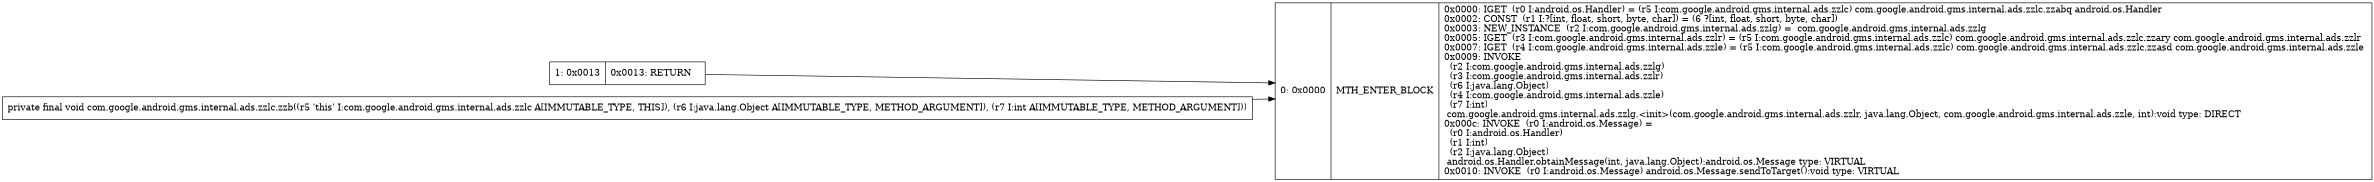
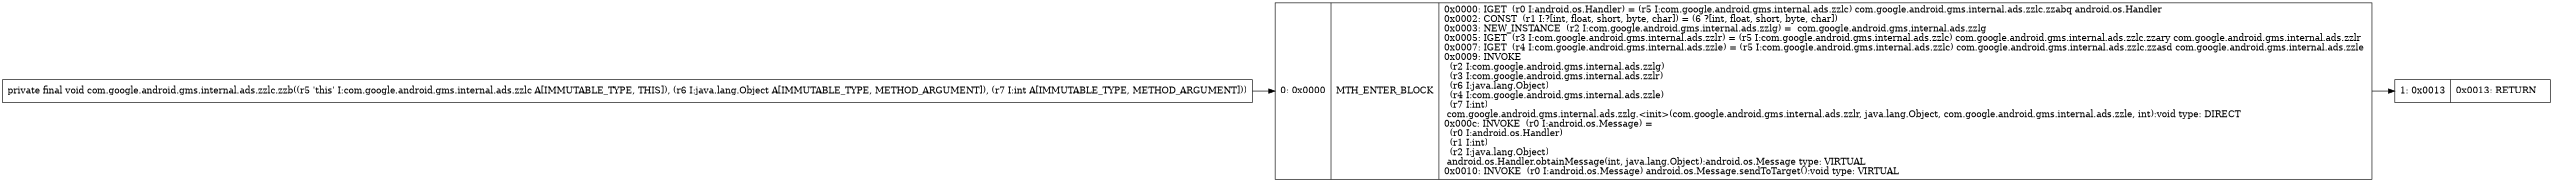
edge "1: 0x0013" -> "0: 0x0000": reversed
